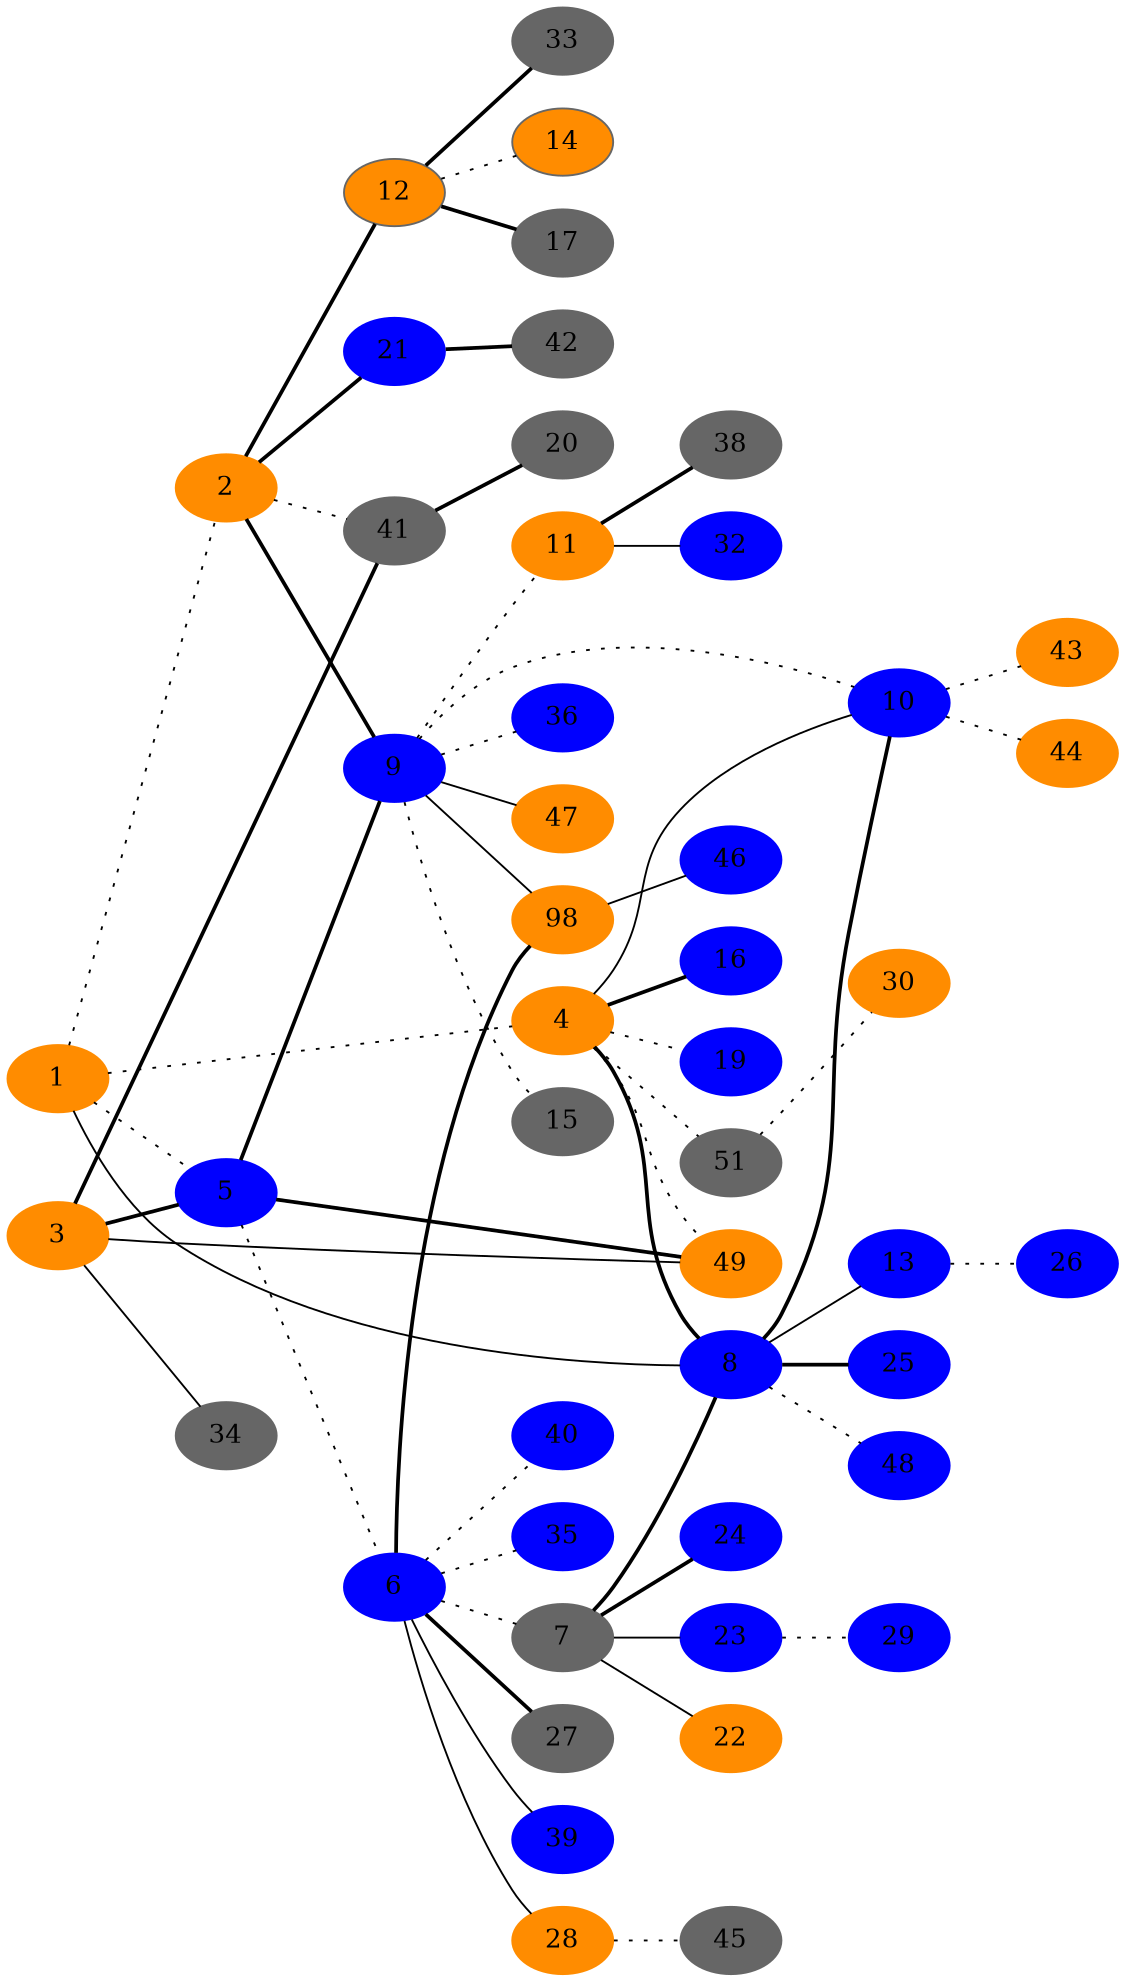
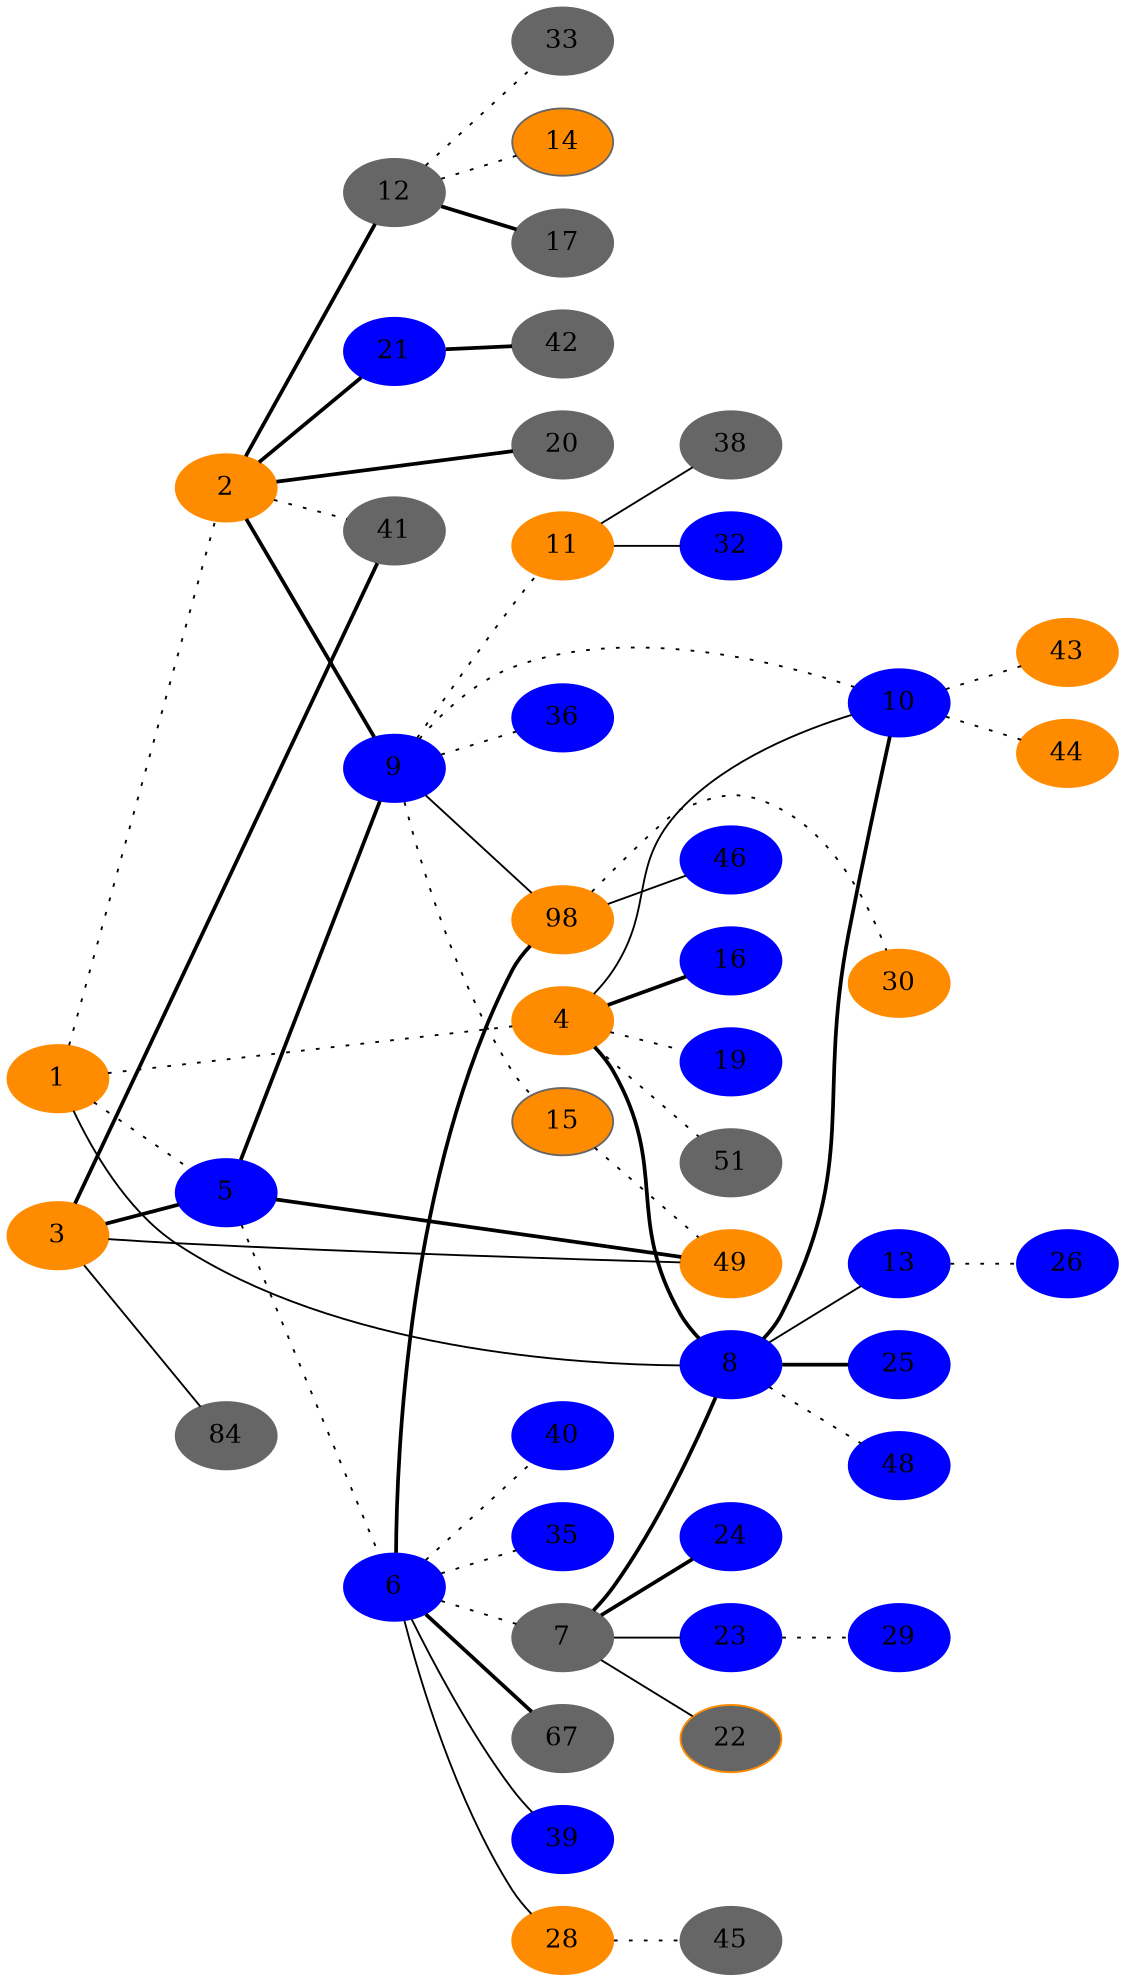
edge "33" -- "12": style bold -> dotted
node "12": fillcolor darkorange -> gray40
edge "20" -- "41": now "20" -- "2"
edge "38" -- "11": style bold -> solid
node "47": removed
edge "30" -- "51": now "30" -- "98"
node "15": fillcolor gray40 -> darkorange
edge "4" -- "49": now "15" -- "49"
node "34": label "34" -> "84"
node "27": label "27" -> "67"
node "22": fillcolor darkorange -> gray40
